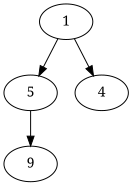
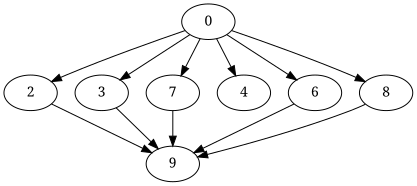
node "1": label "1" -> "0"
node "5": label "5" -> "7"
node "2": added
node "3": added
node "6": added
node "8": added
